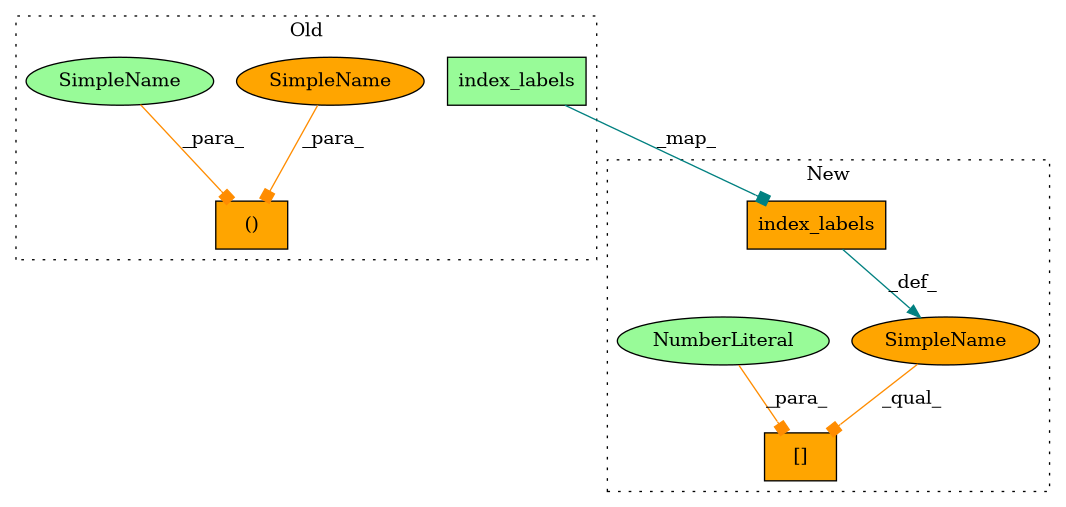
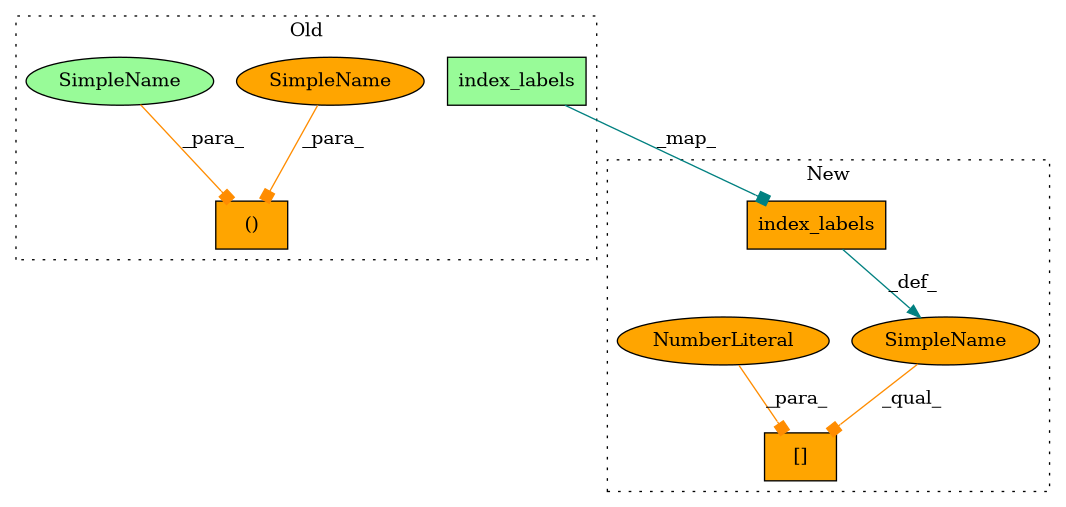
node "NumberLiteral": fillcolor palegreen -> orange
